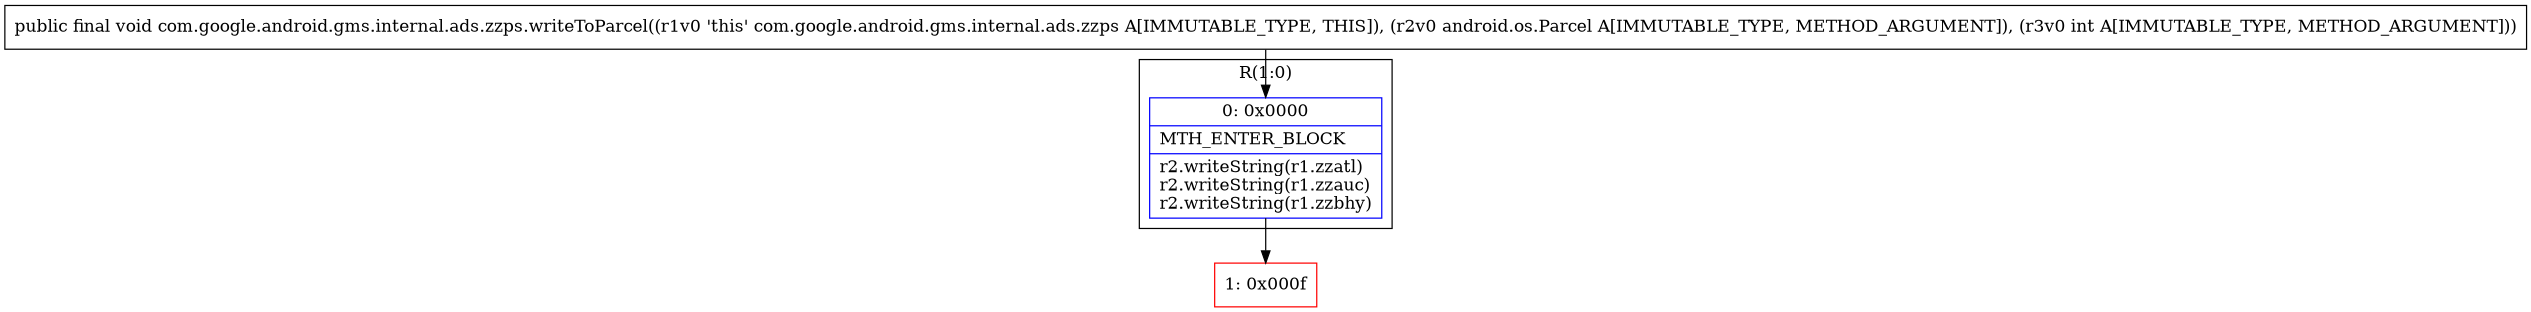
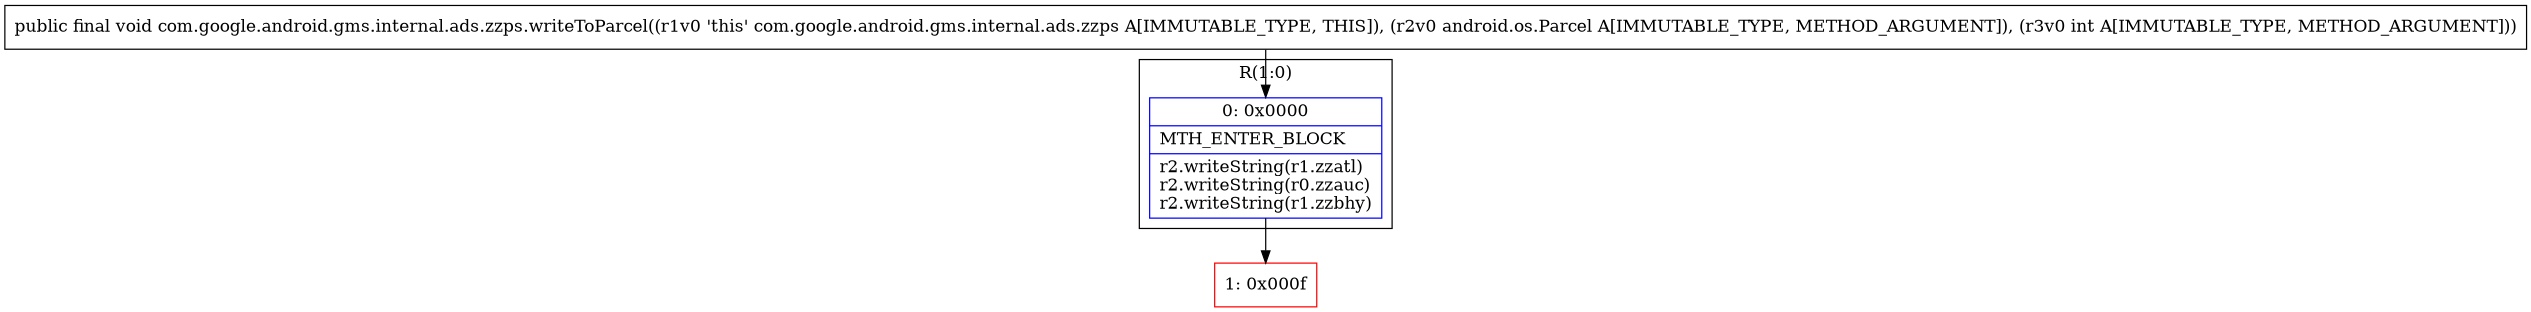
node "0: 0x0000": text "r2.writeString(r1.zzauc)" -> "r2.writeString(r0.zzauc)"
